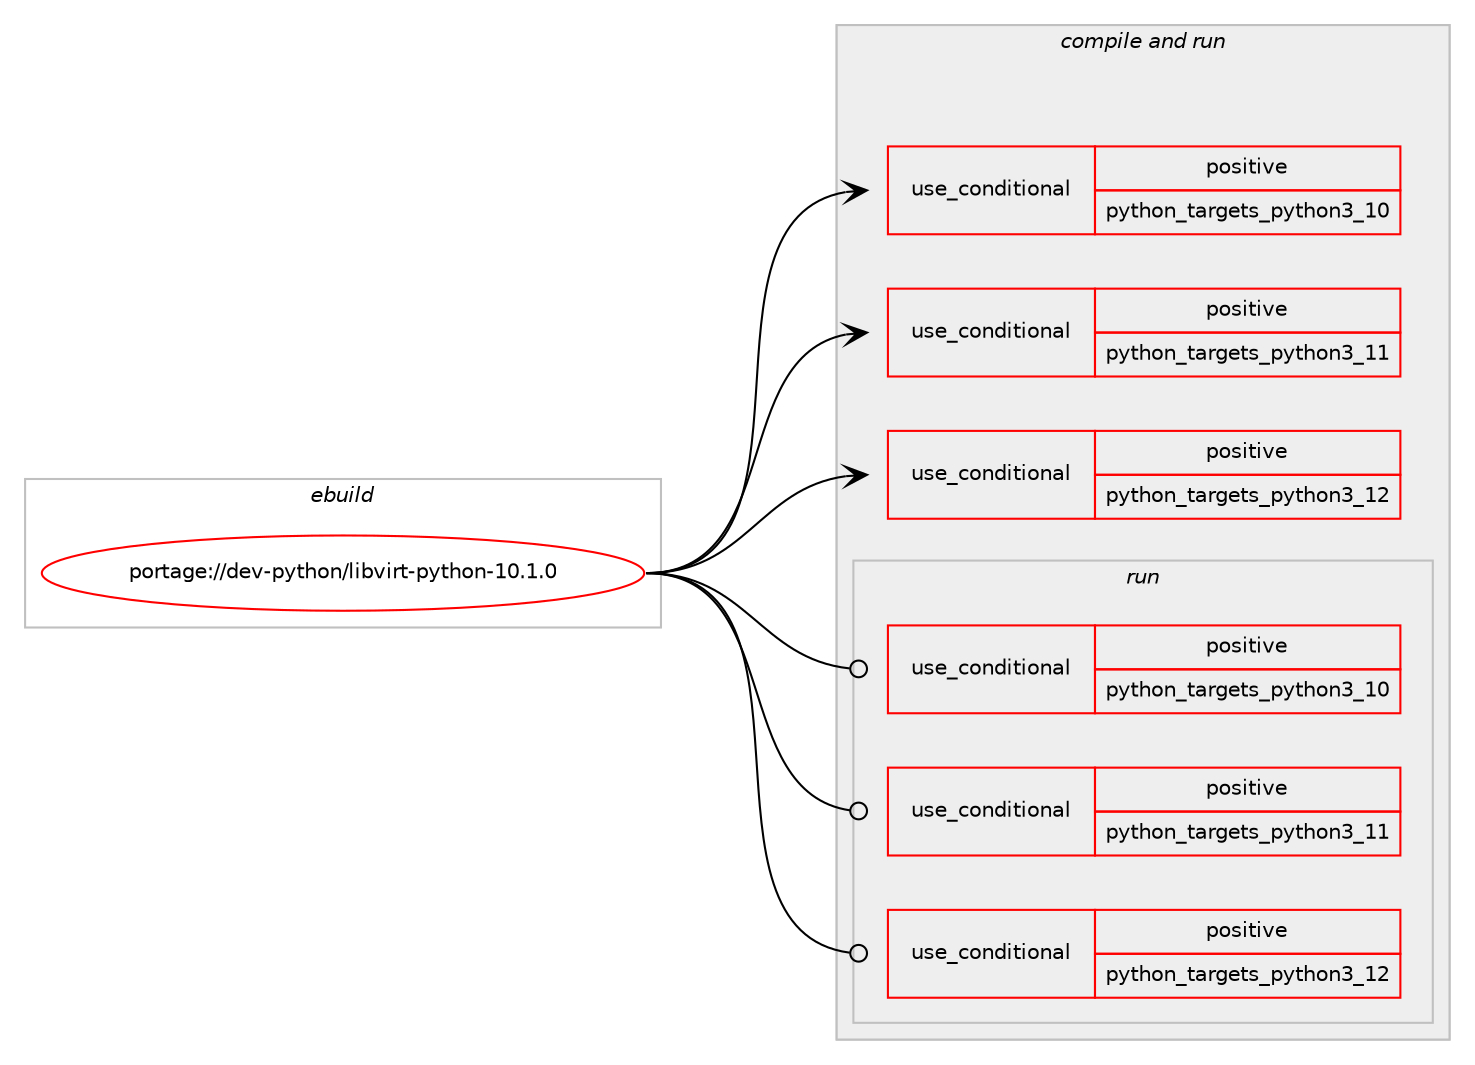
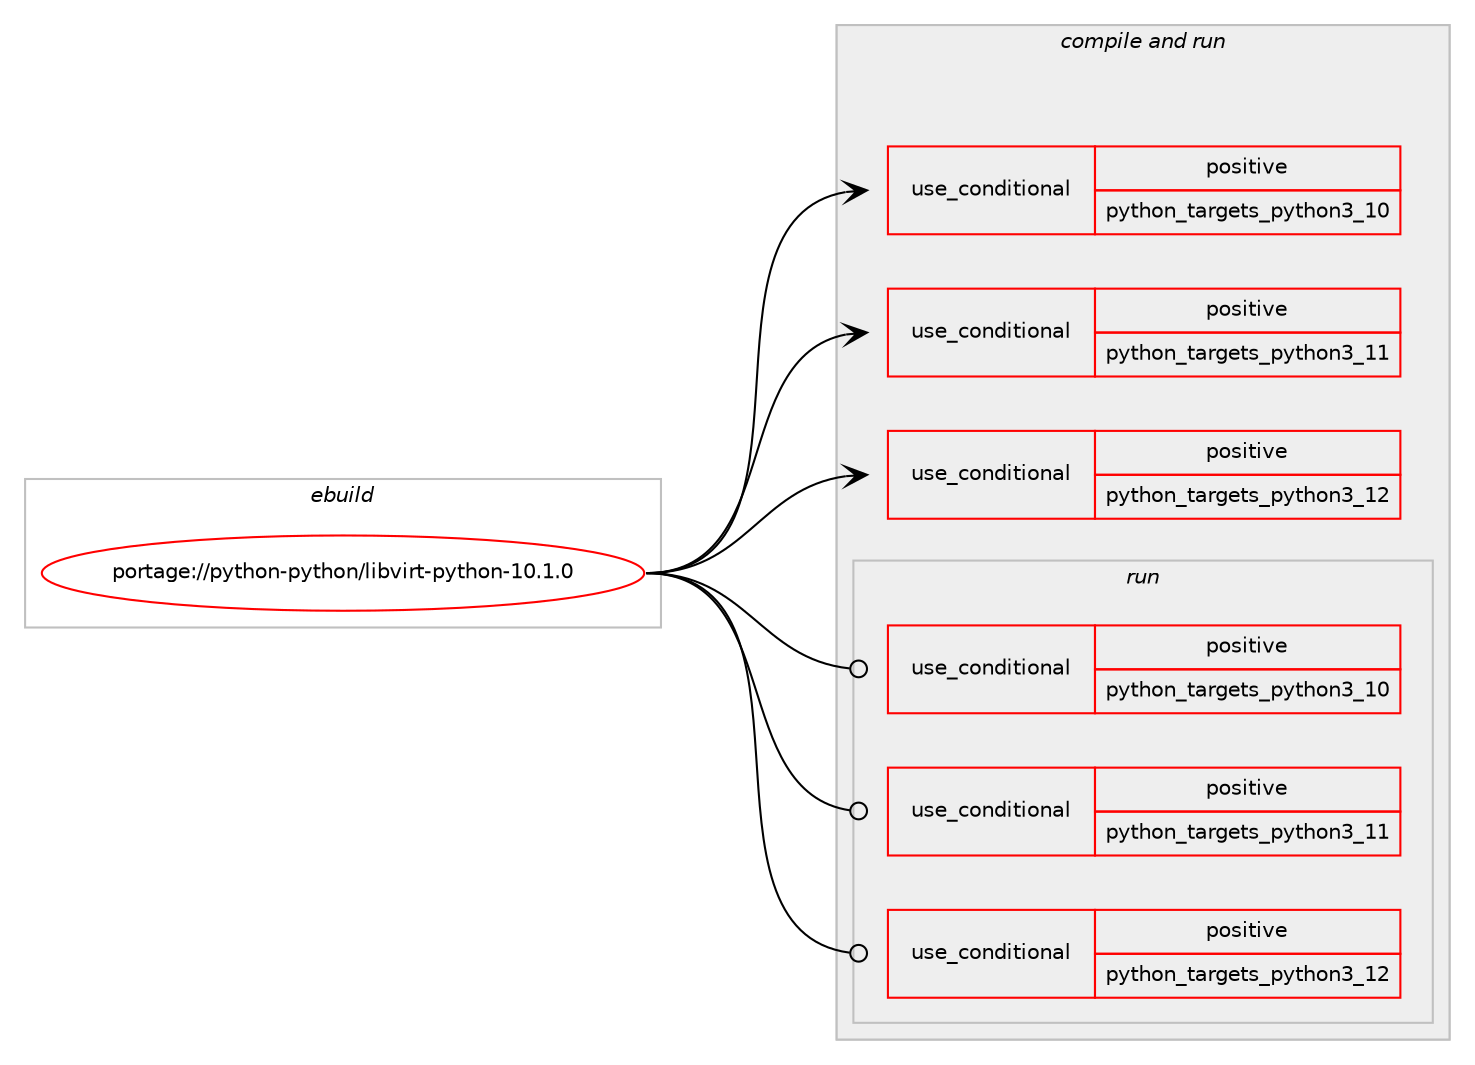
node "portage://dev-python/libvirt-python-10.1.0": label "portage://dev-python/libvirt-python-10.1.0" -> "portage://python-python/libvirt-python-10.1.0"
